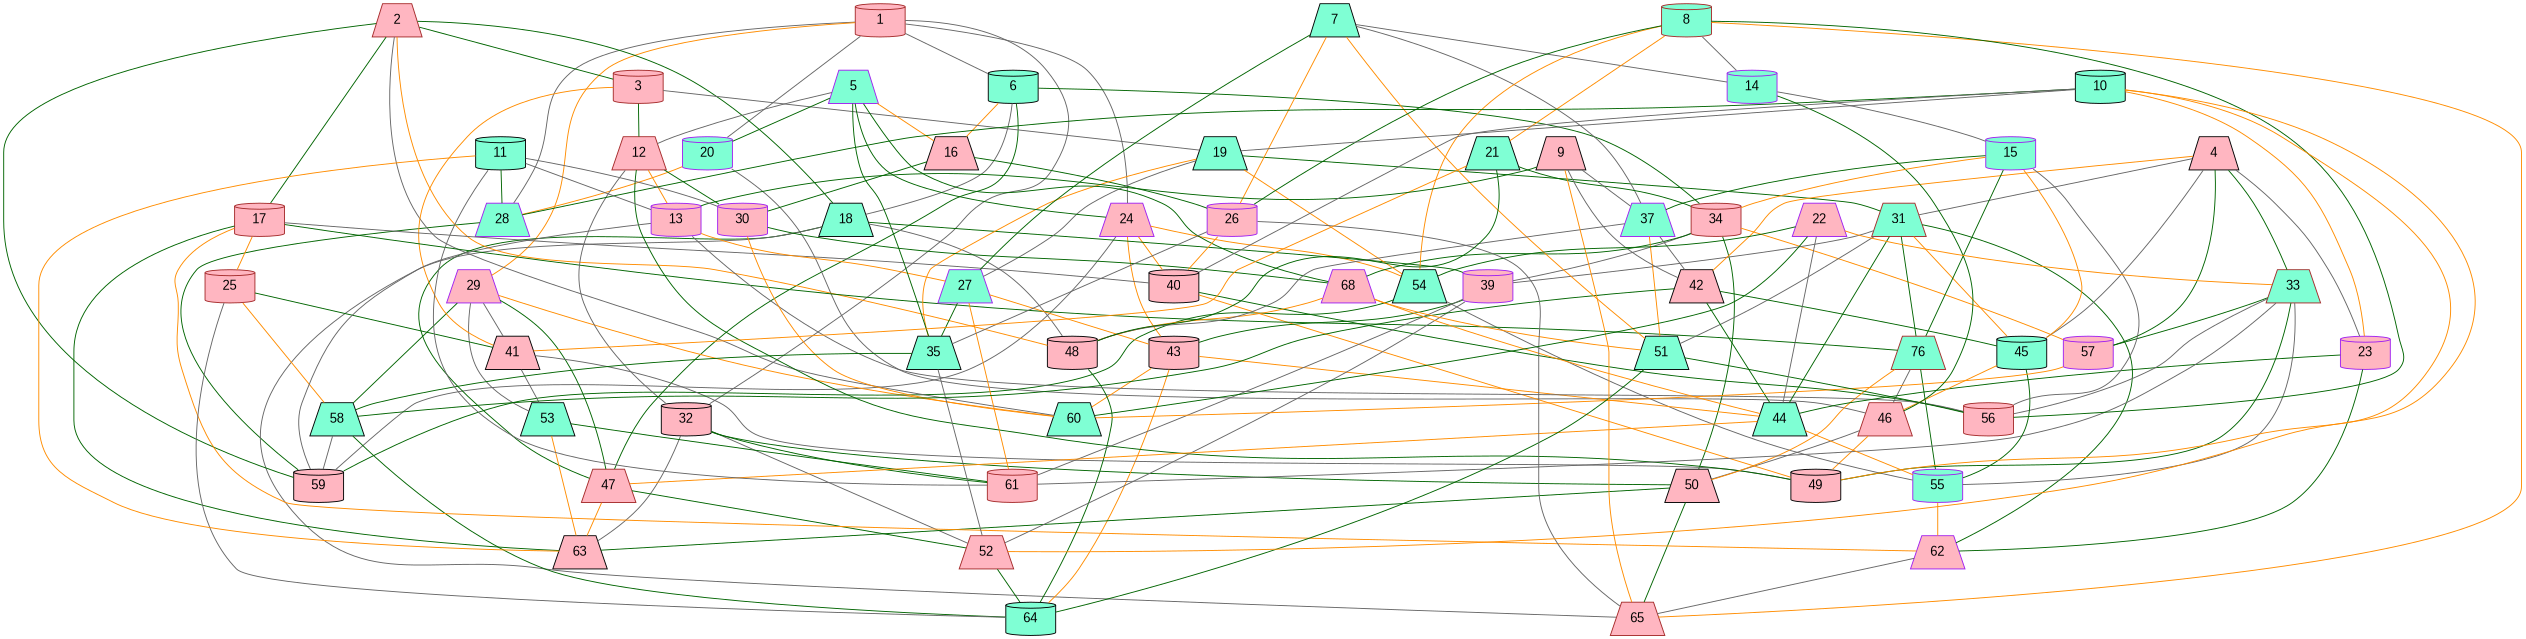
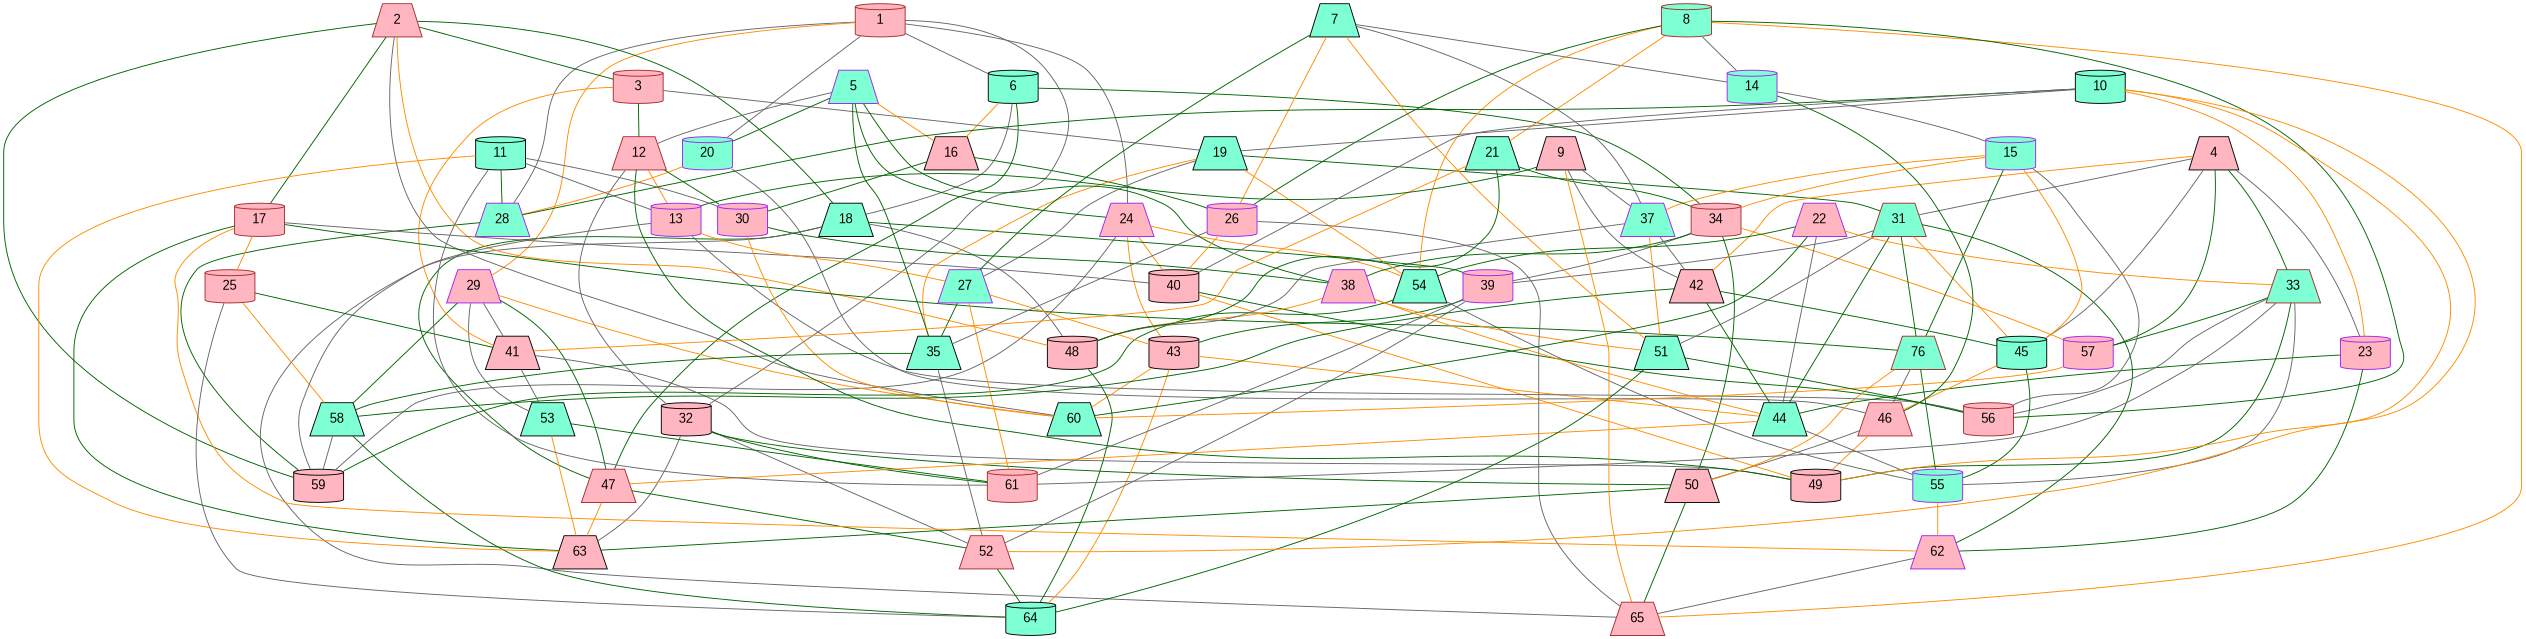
edge "15" -- "37": color darkgreen -> darkorange
node "68": label "68" -> "38"
edge "44" -- "55": color darkorange -> gray40
